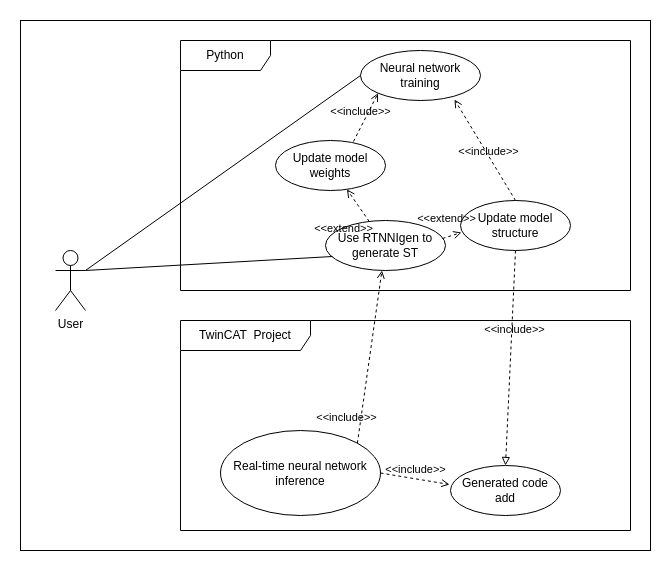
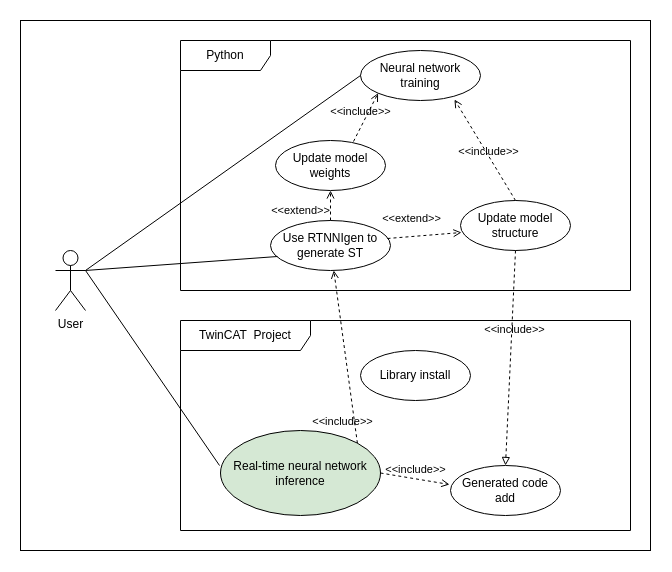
node "Use RTNNIgen to generate ST": moved (386, 246) -> (331, 246)
edge "User" -- "Real-time neural network inference": added
node "Library install": added
node "Real-time neural network inference": fillcolor #ffffff -> #d5e8d4
